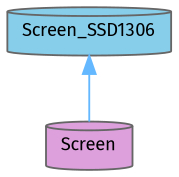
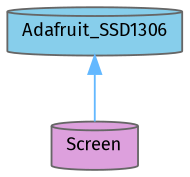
node "Screen_SSD1306": label "Screen_SSD1306" -> "Adafruit_SSD1306"
